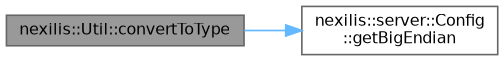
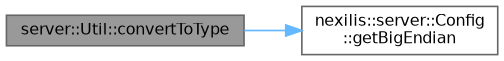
node "nexilis::Util::convertToType": label "nexilis::Util::convertToType" -> "server::Util::convertToType"
